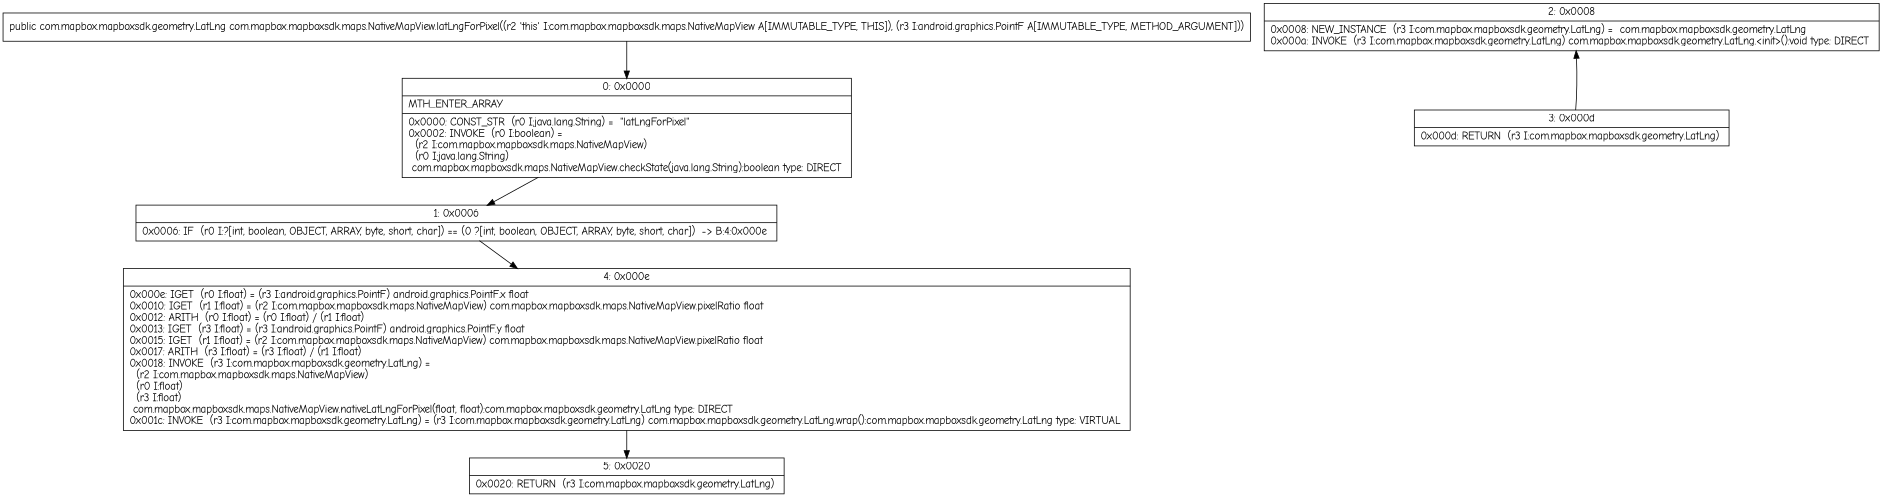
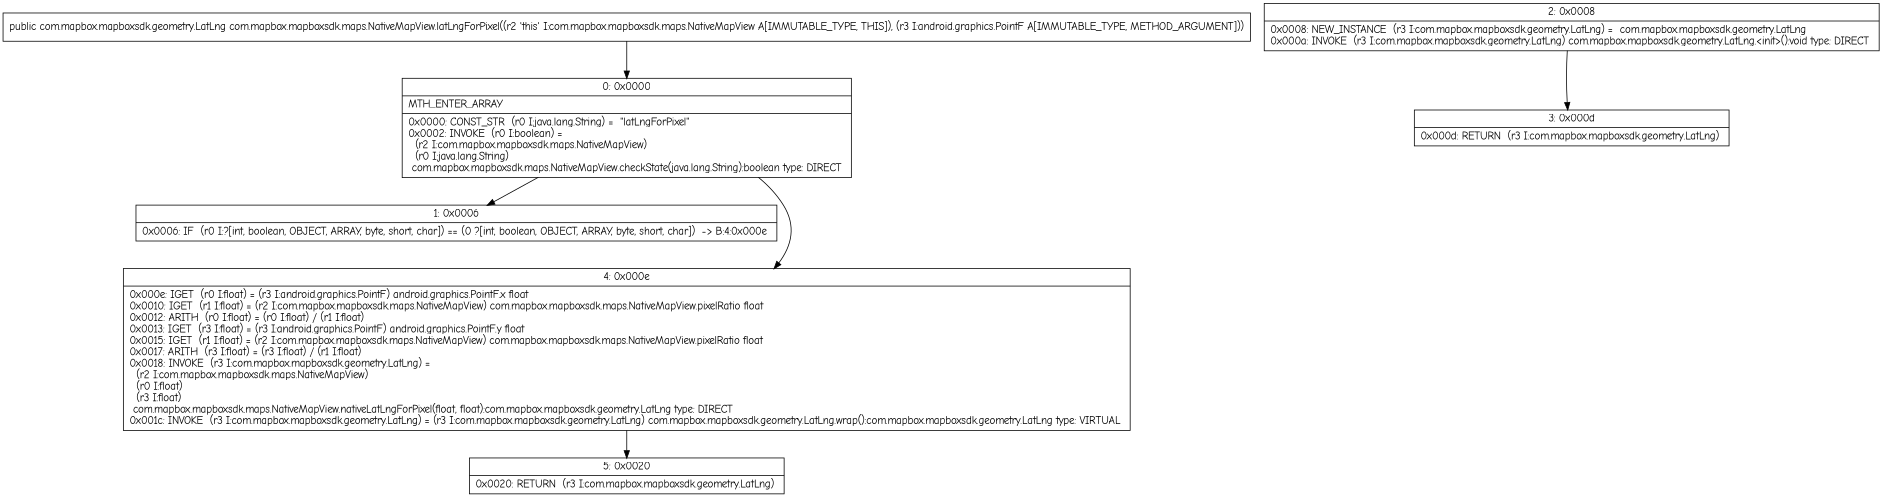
edge "3: 0x000d" -> "2: 0x0008": reversed
edge "1: 0x0006" -> "4: 0x000e": now "0: 0x0000" -> "4: 0x000e"
